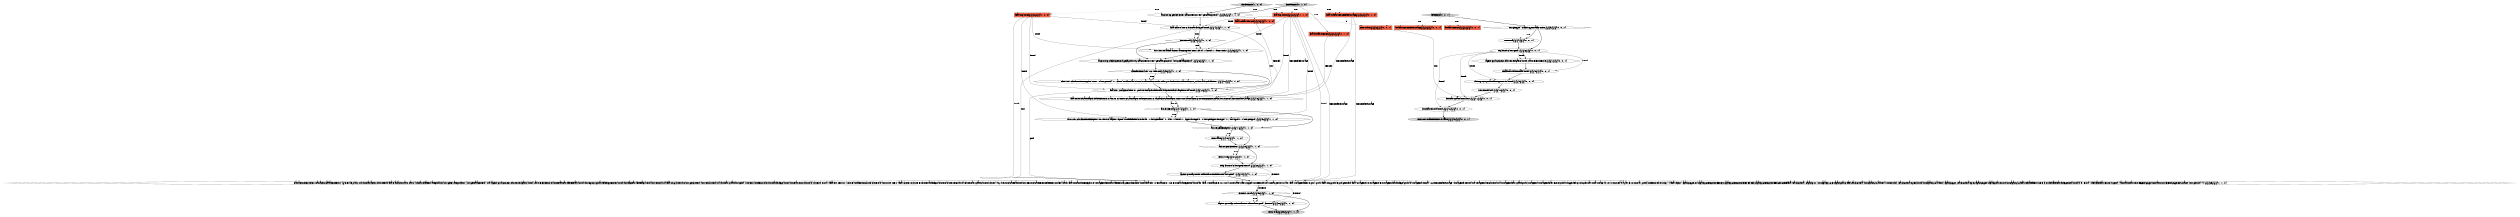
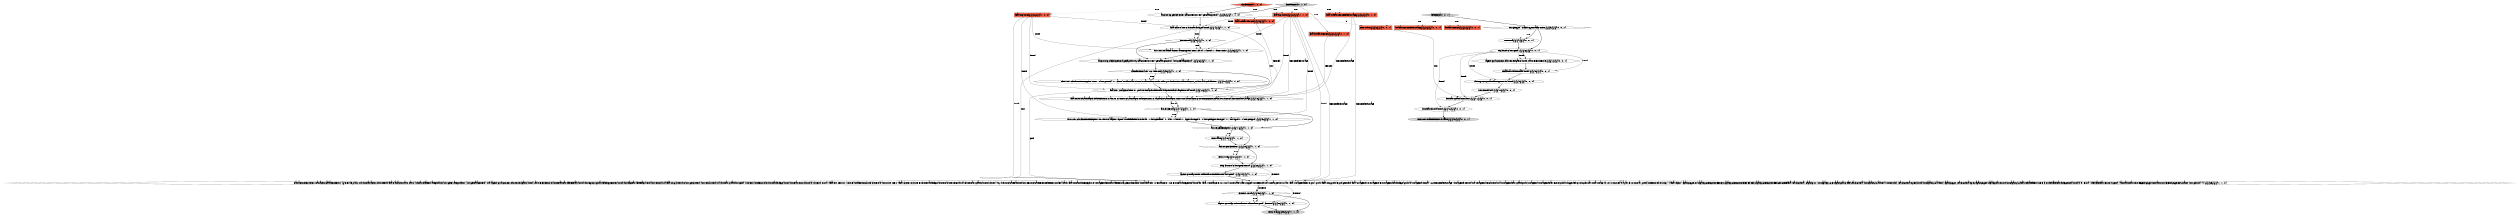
node "doDeleteHost['1', '0', '0']": fillcolor lightgray -> tomato
